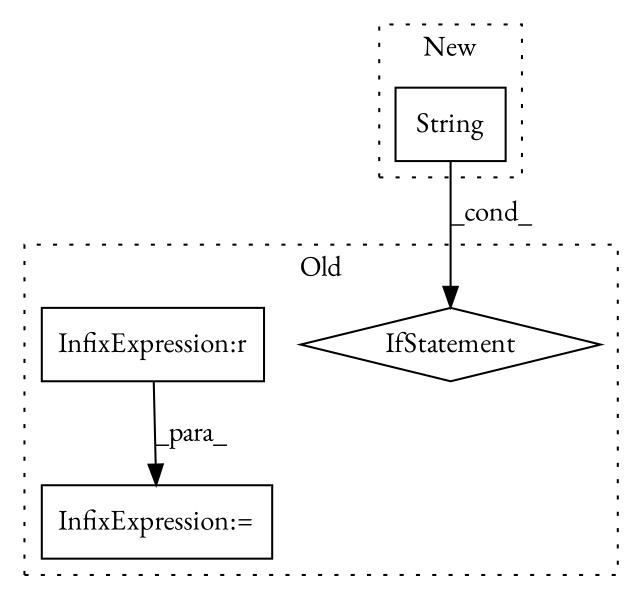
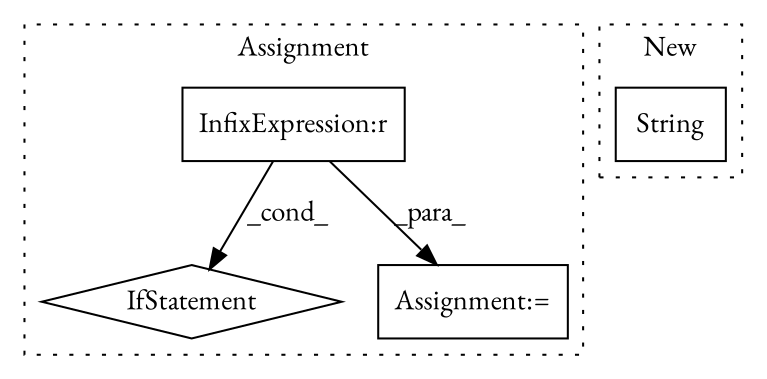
edge "String" -> "IfStatement": now "InfixExpression:r" -> "IfStatement"
cluster "Old": label "Old" -> "Assignment"
node "InfixExpression:=": label "InfixExpression:=" -> "Assignment:="
